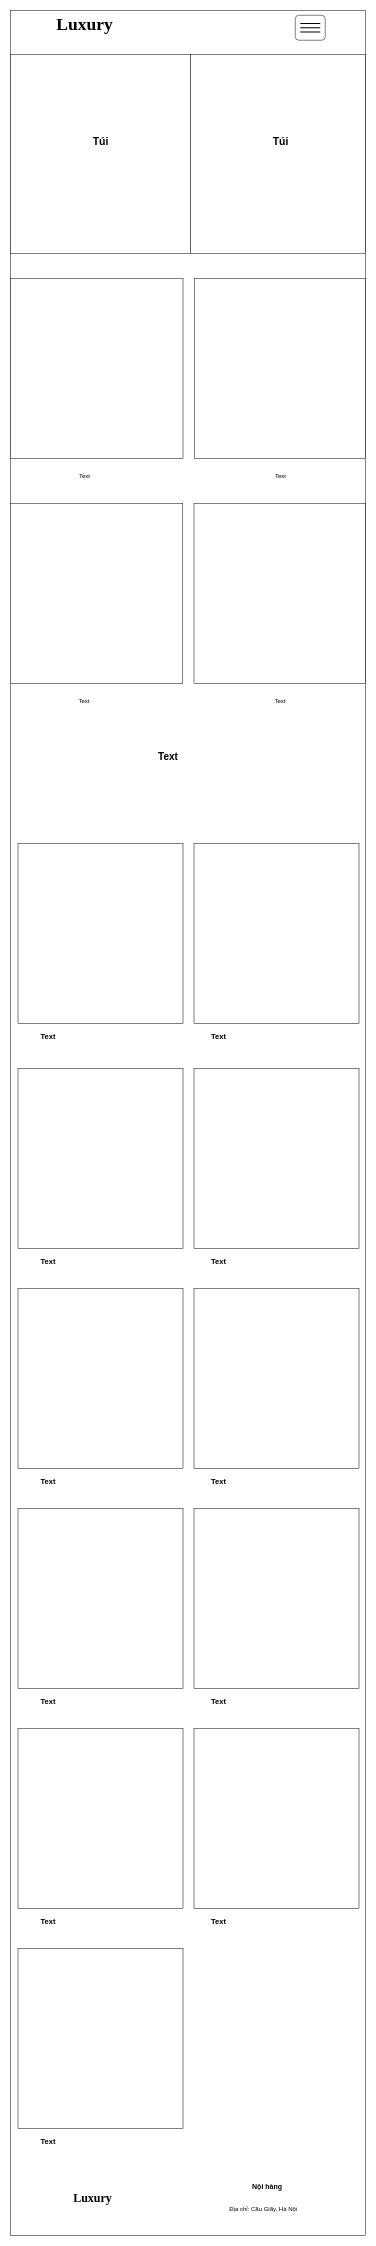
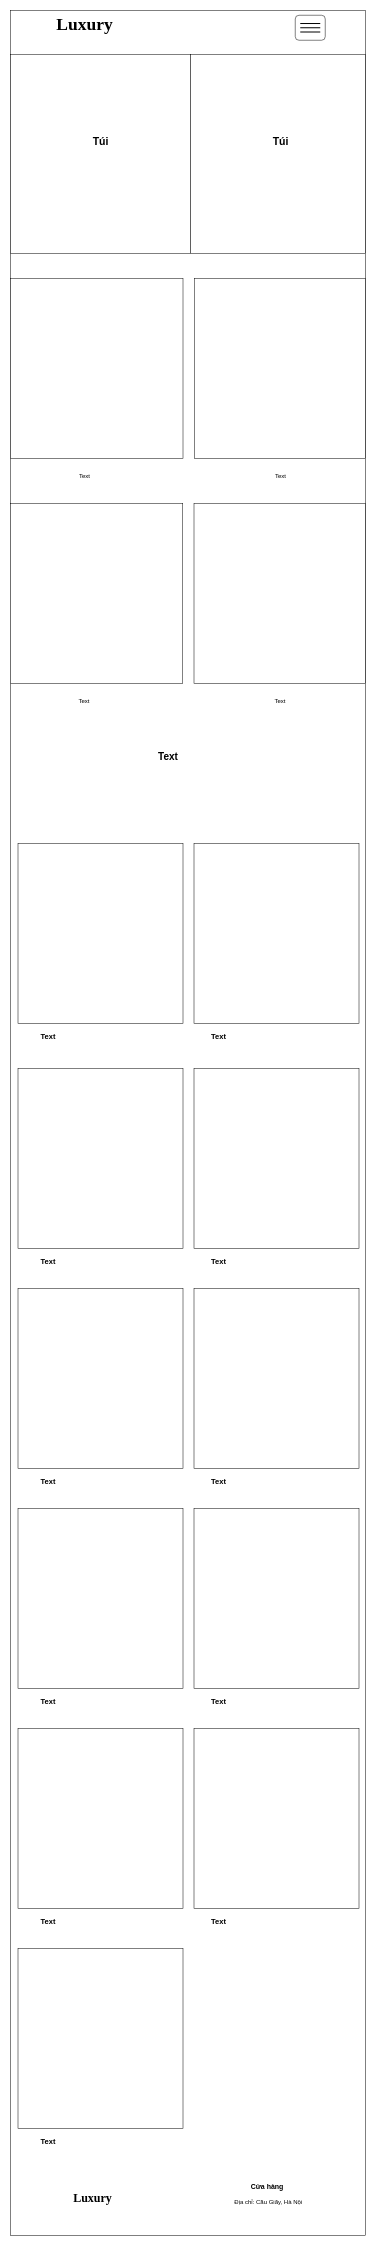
node "Nội hàng": label "Nội hàng" -> "Cửa hàng"
node "Địa chỉ: Cầu Giấy, Hà Nội": moved (263, 2209) -> (268, 2202)
